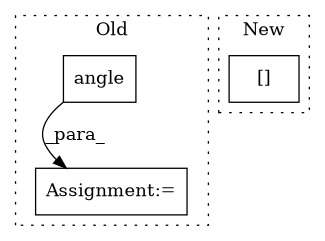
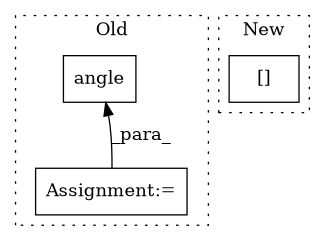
edge "angle" -> "Assignment:=": reversed
